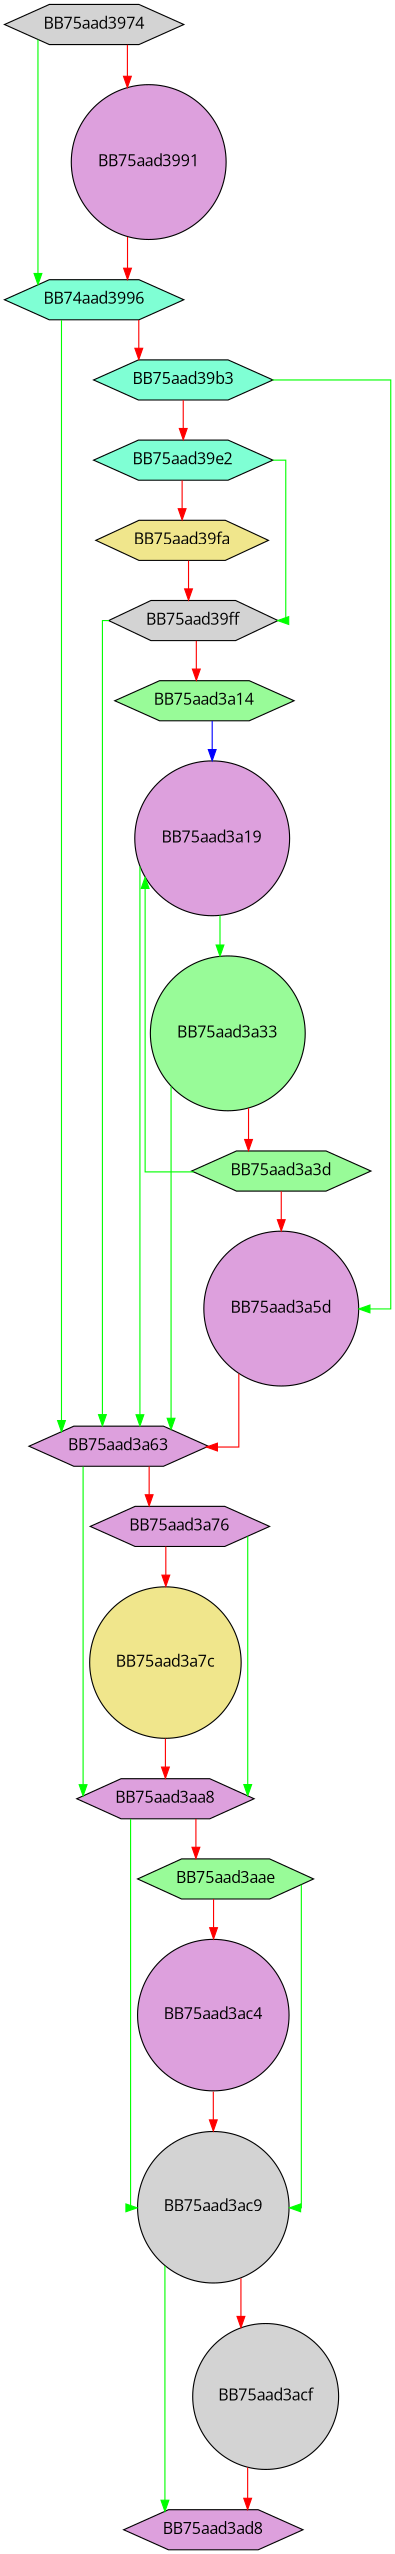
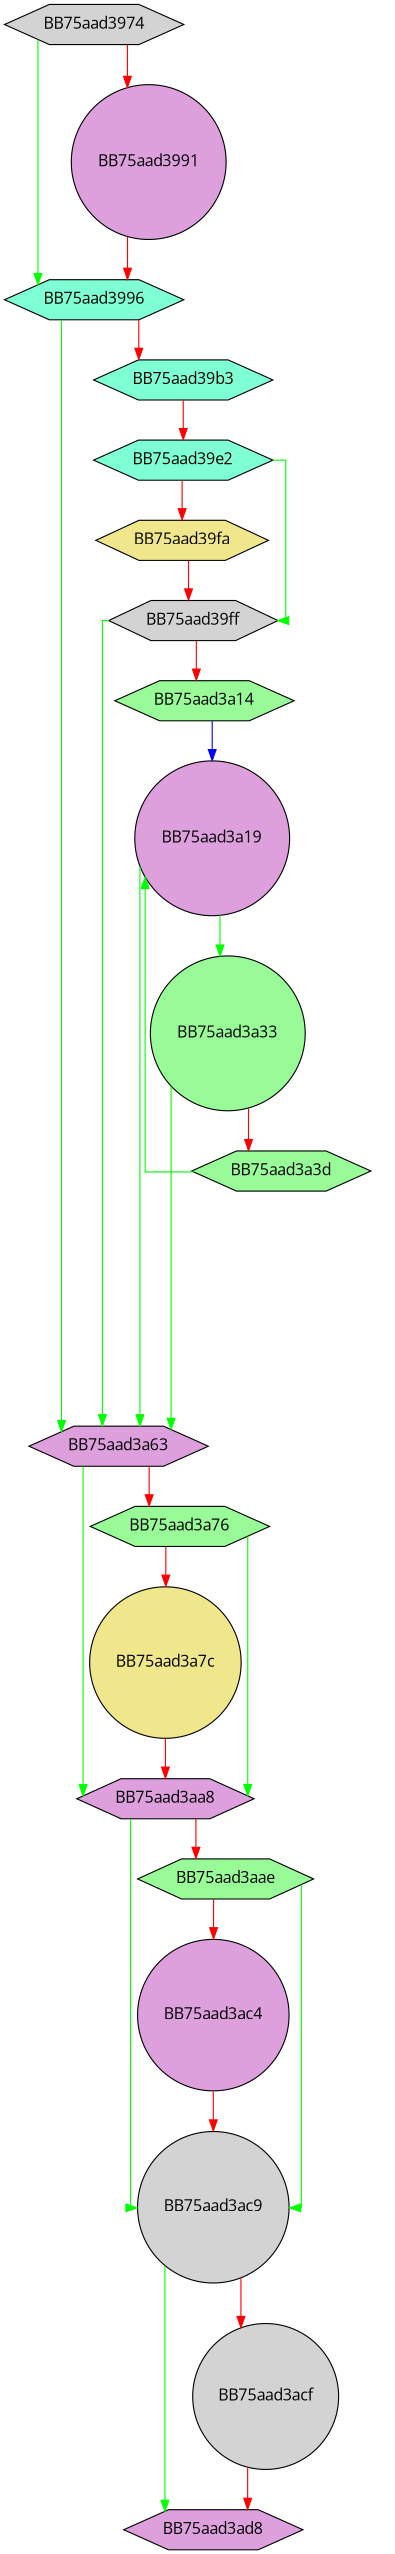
node "BB74aad3996": label "BB74aad3996" -> "BB75aad3996"
node "BB75aad3a5d": removed
node "BB75aad3a76": fillcolor plum -> palegreen
